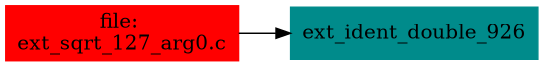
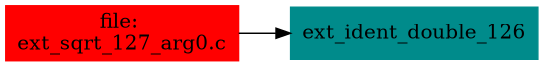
node "ext_ident_double_926": label "ext_ident_double_926" -> "ext_ident_double_126"
